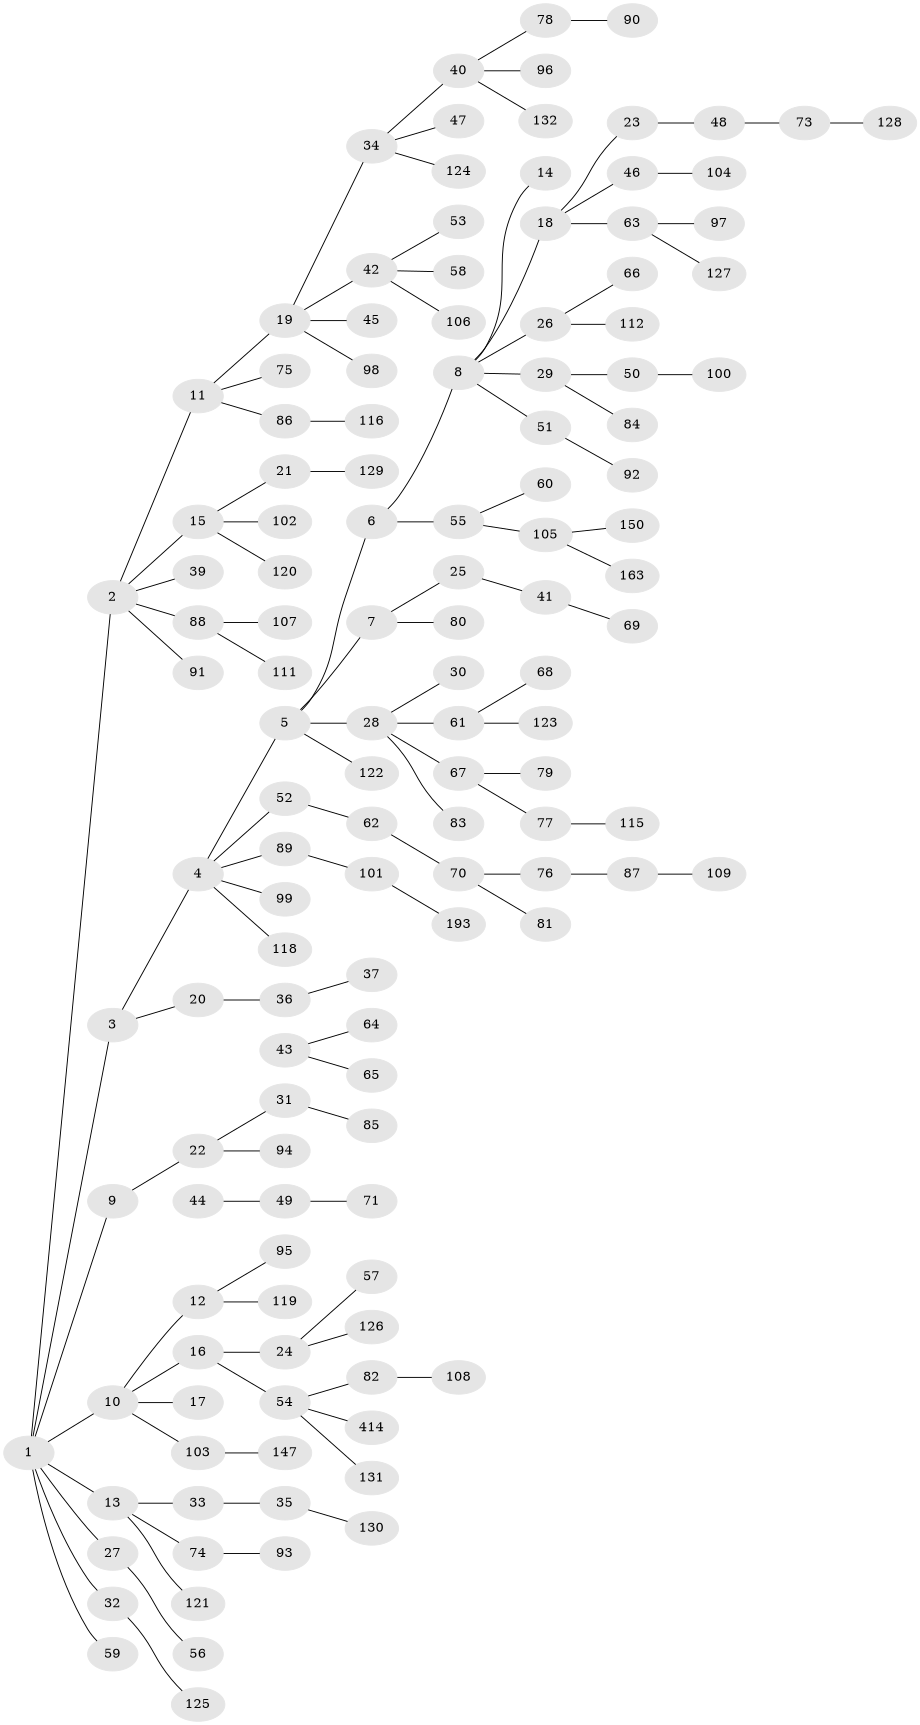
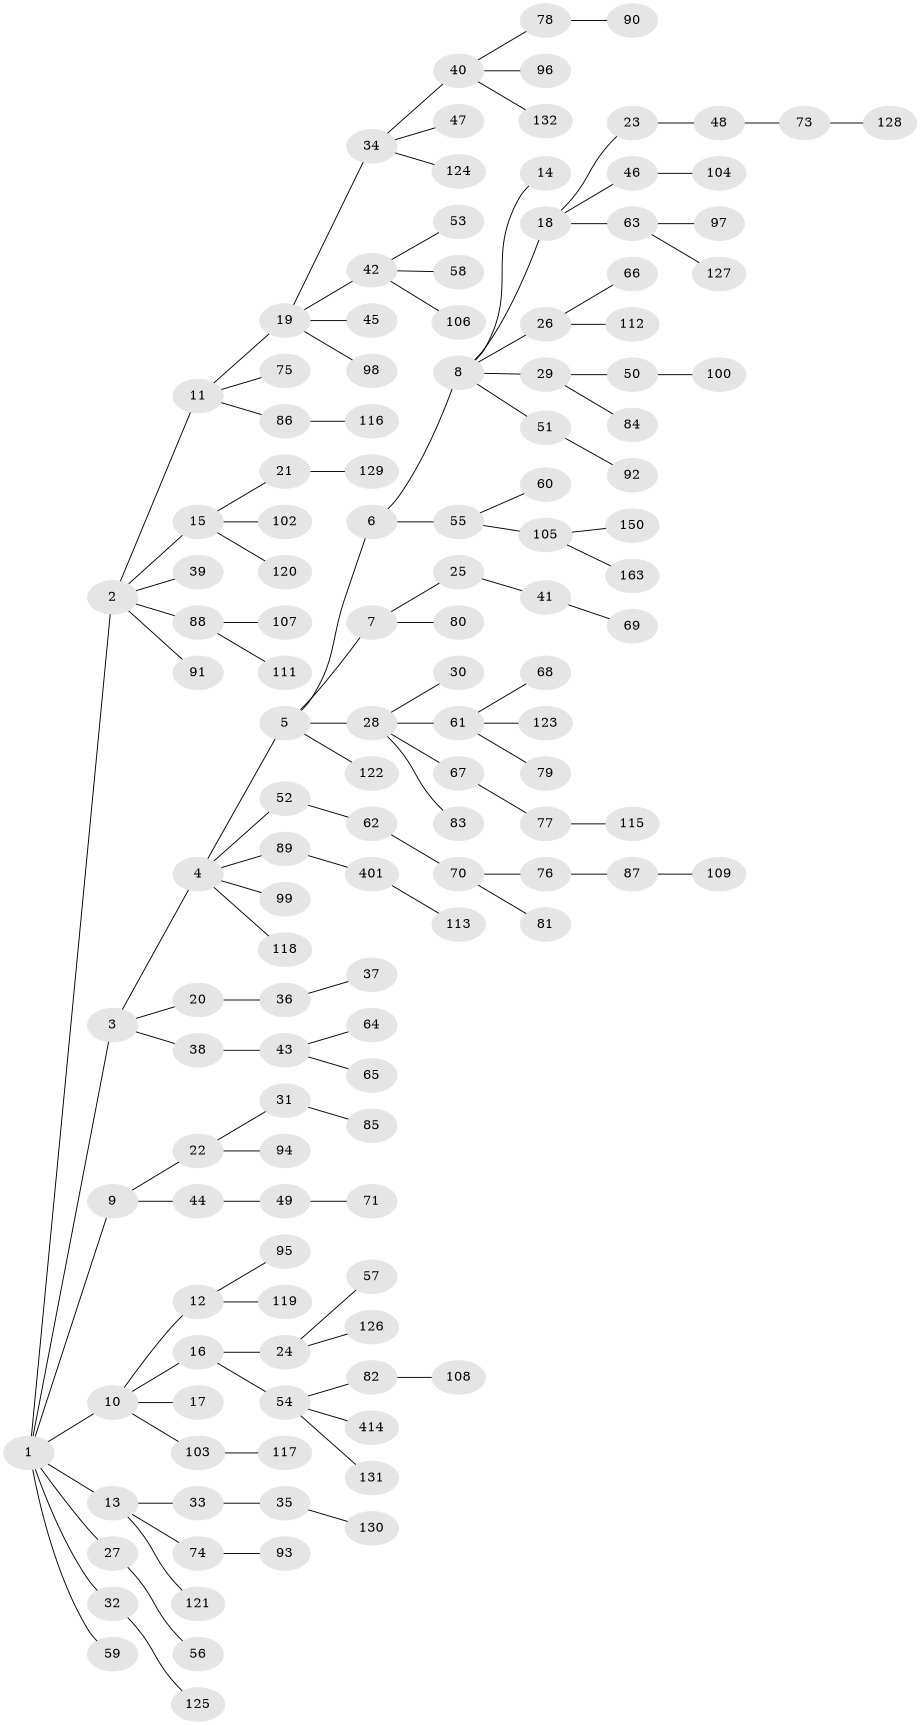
edge "67" -- "79": now "61" -- "79"
node "101": label "101" -> "401"
node "193": label "193" -> "113"
node "38": added
edge "9" -- "44": added
node "147": label "147" -> "117"
